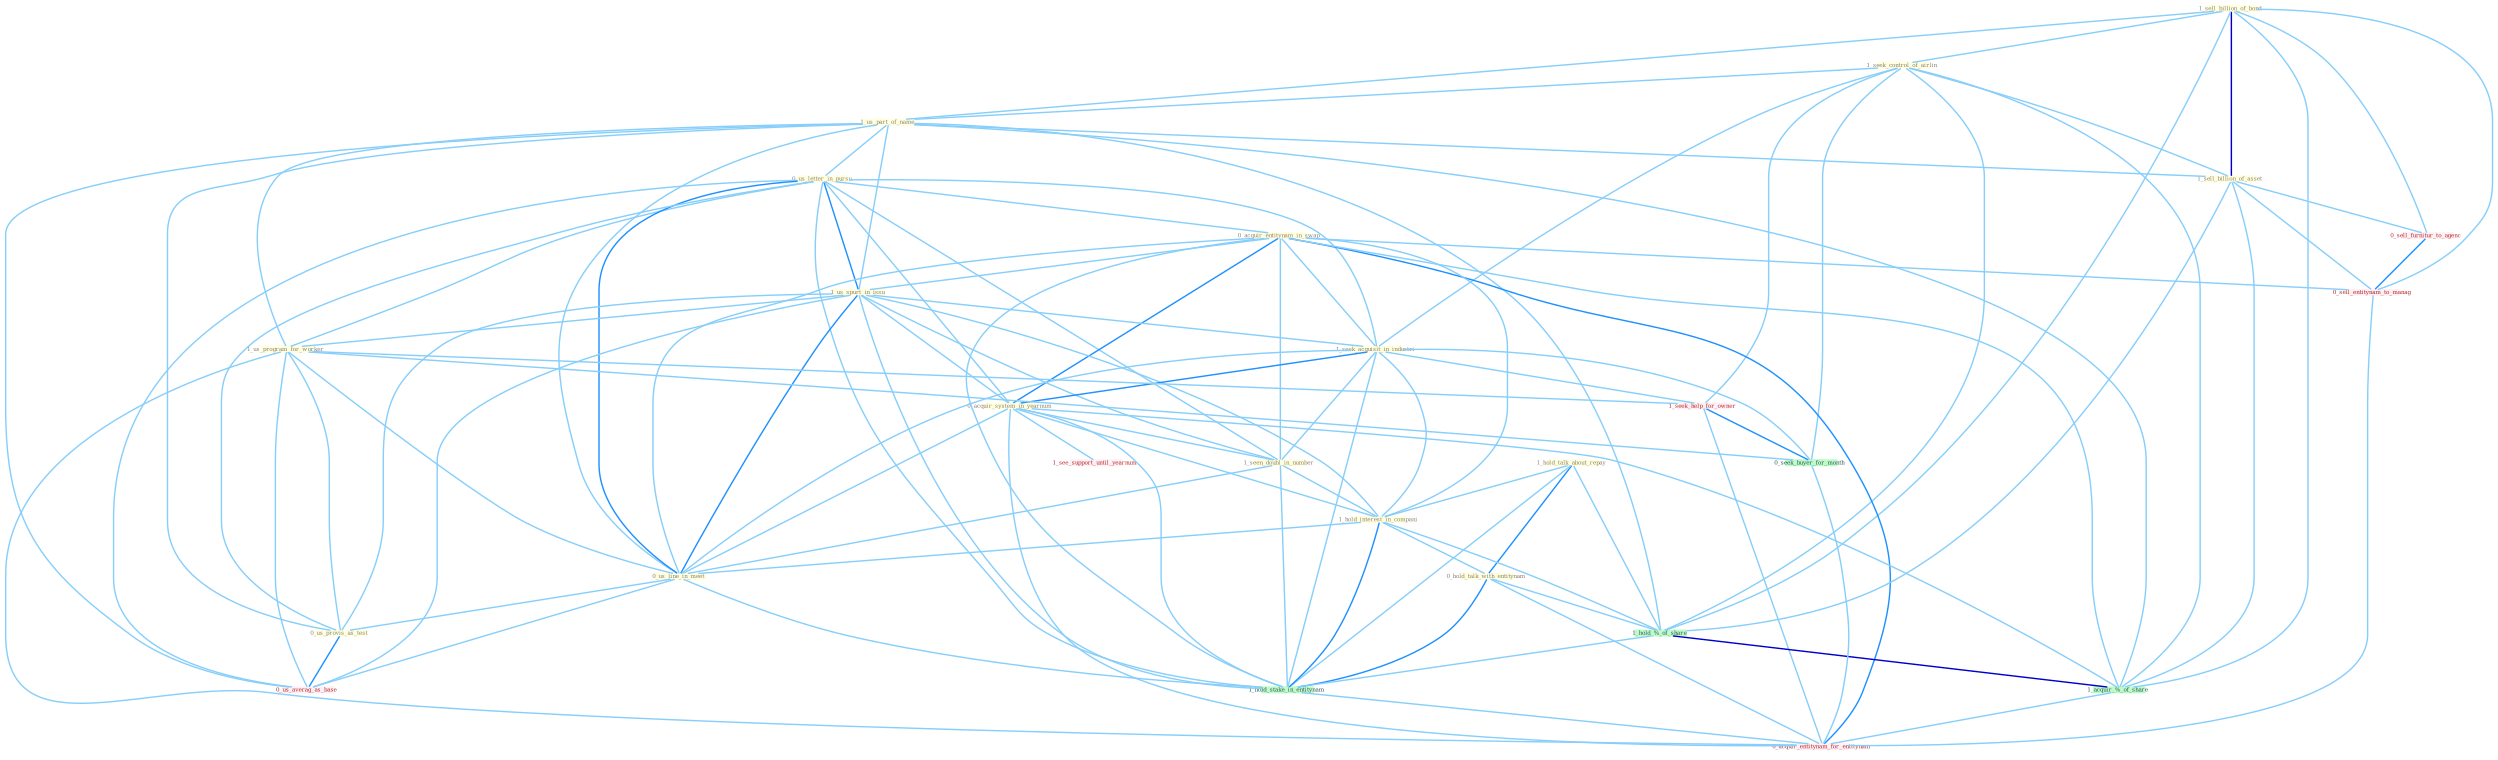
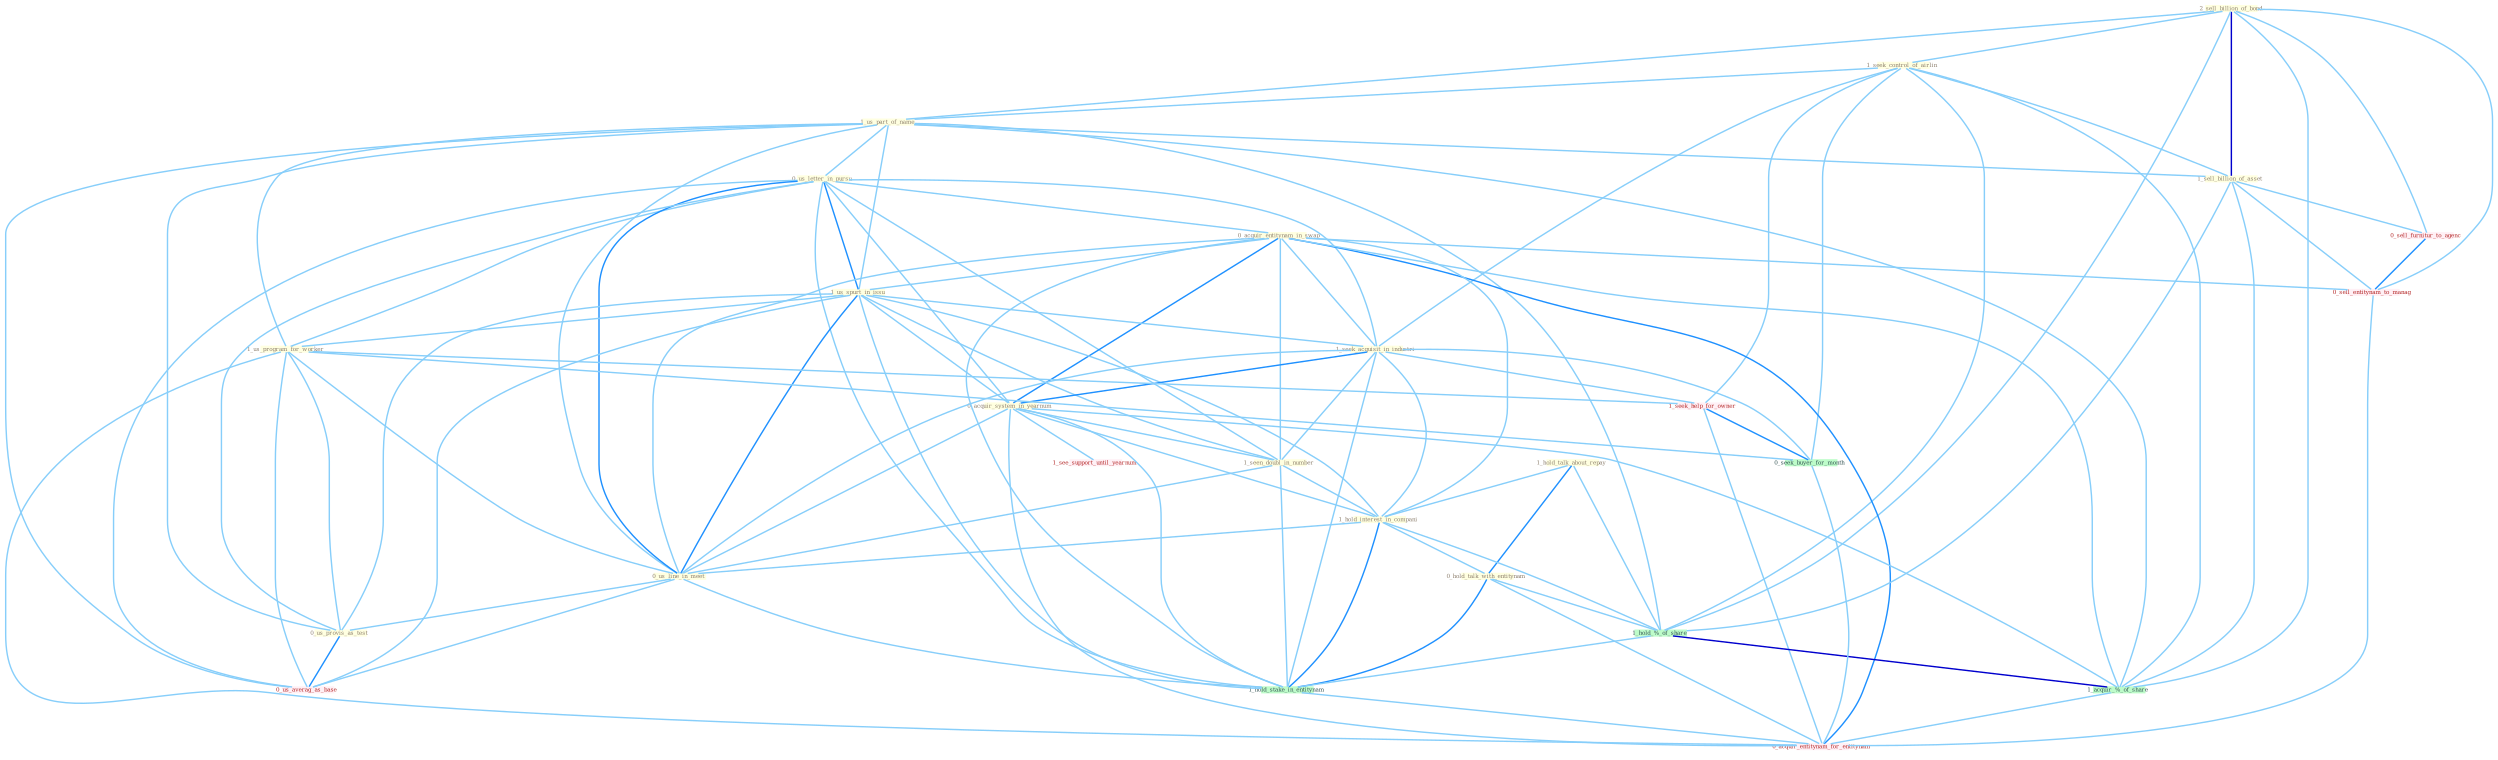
node "1_sell_billion_of_bond": label "1_sell_billion_of_bond" -> "2_sell_billion_of_bond"
edge "1_hold_talk_about_repay" -- "1_hold_stake_in_entitynam": removed
